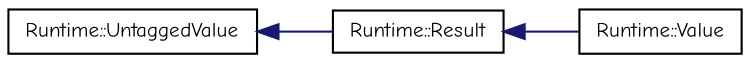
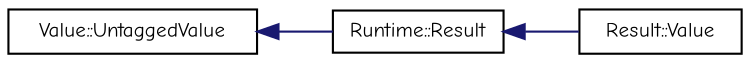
node "Runtime::UntaggedValue": label "Runtime::UntaggedValue" -> "Value::UntaggedValue"
node "Runtime::Value": label "Runtime::Value" -> "Result::Value"
